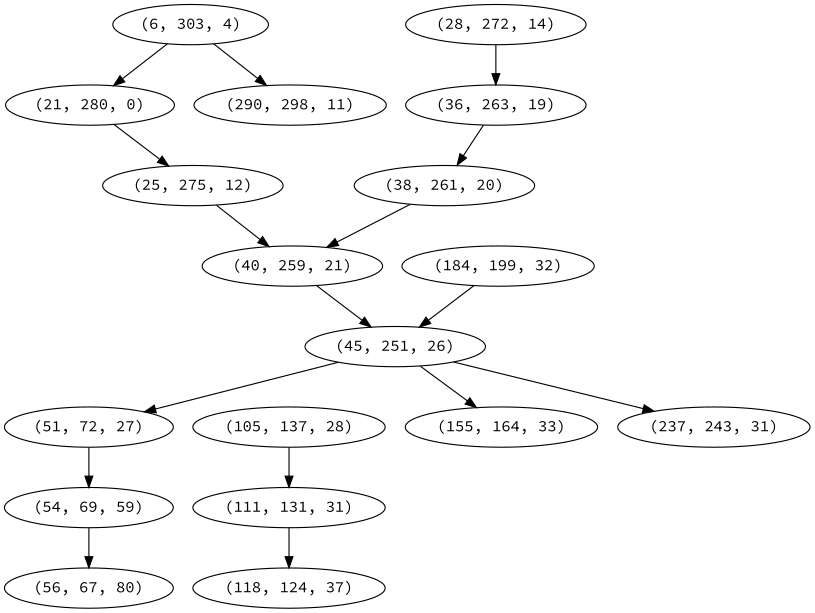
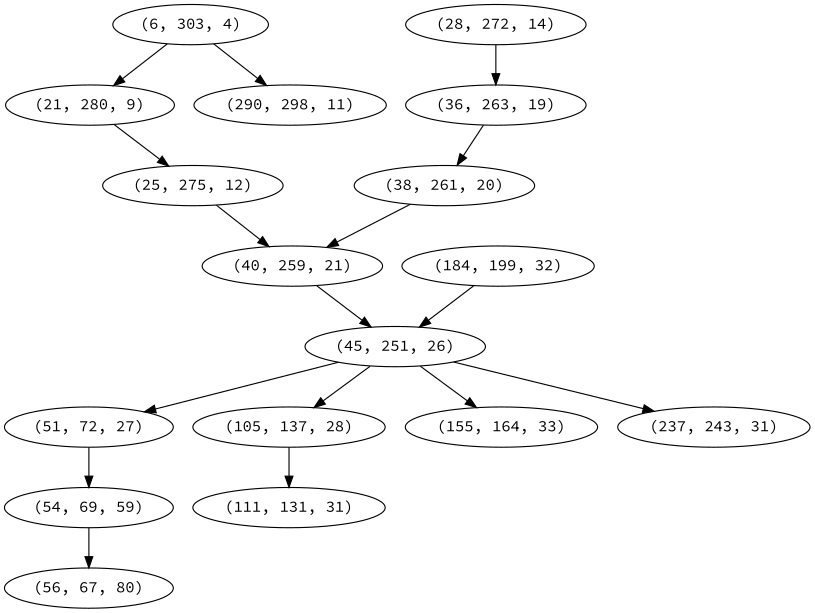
node "(21, 280, 0)": label "(21, 280, 0)" -> "(21, 280, 9)"
edge "(45, 251, 26)" -> "(105, 137, 28)": added
node "(118, 124, 37)": removed
